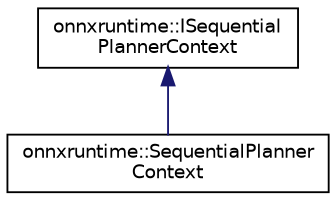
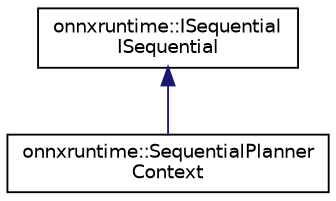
node "onnxruntime::ISequential PlannerContext": label "onnxruntime::ISequential PlannerContext" -> "onnxruntime::ISequential ISequential"
